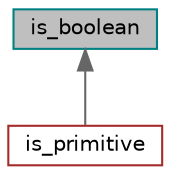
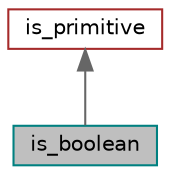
edge "is_primitive" -> "is_boolean": reversed
